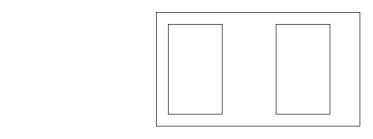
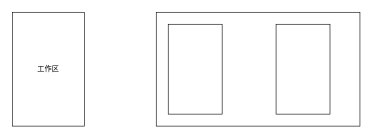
node "工作区": added
